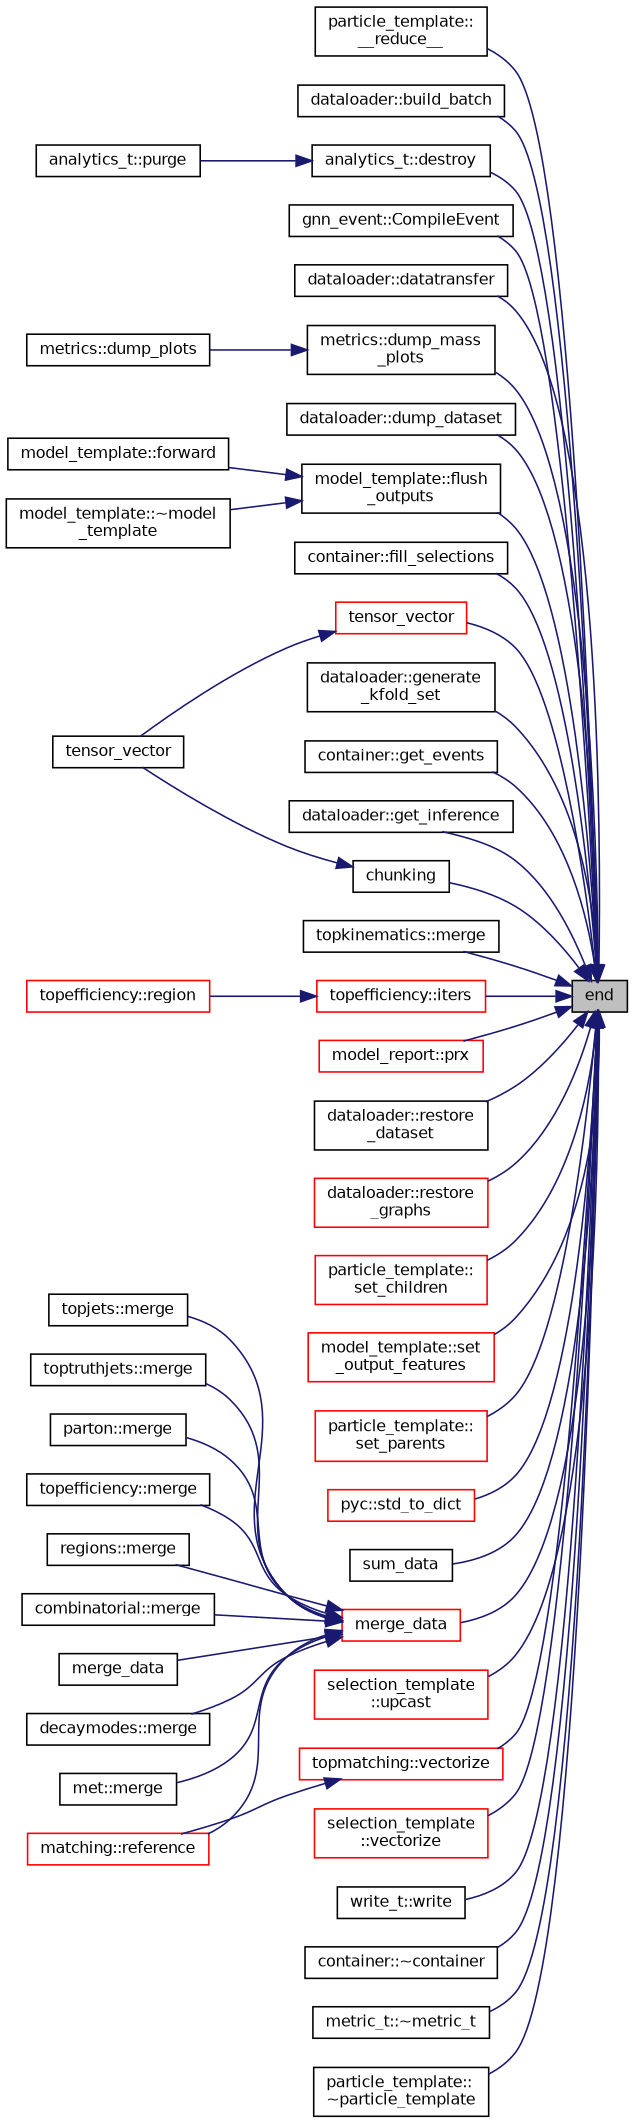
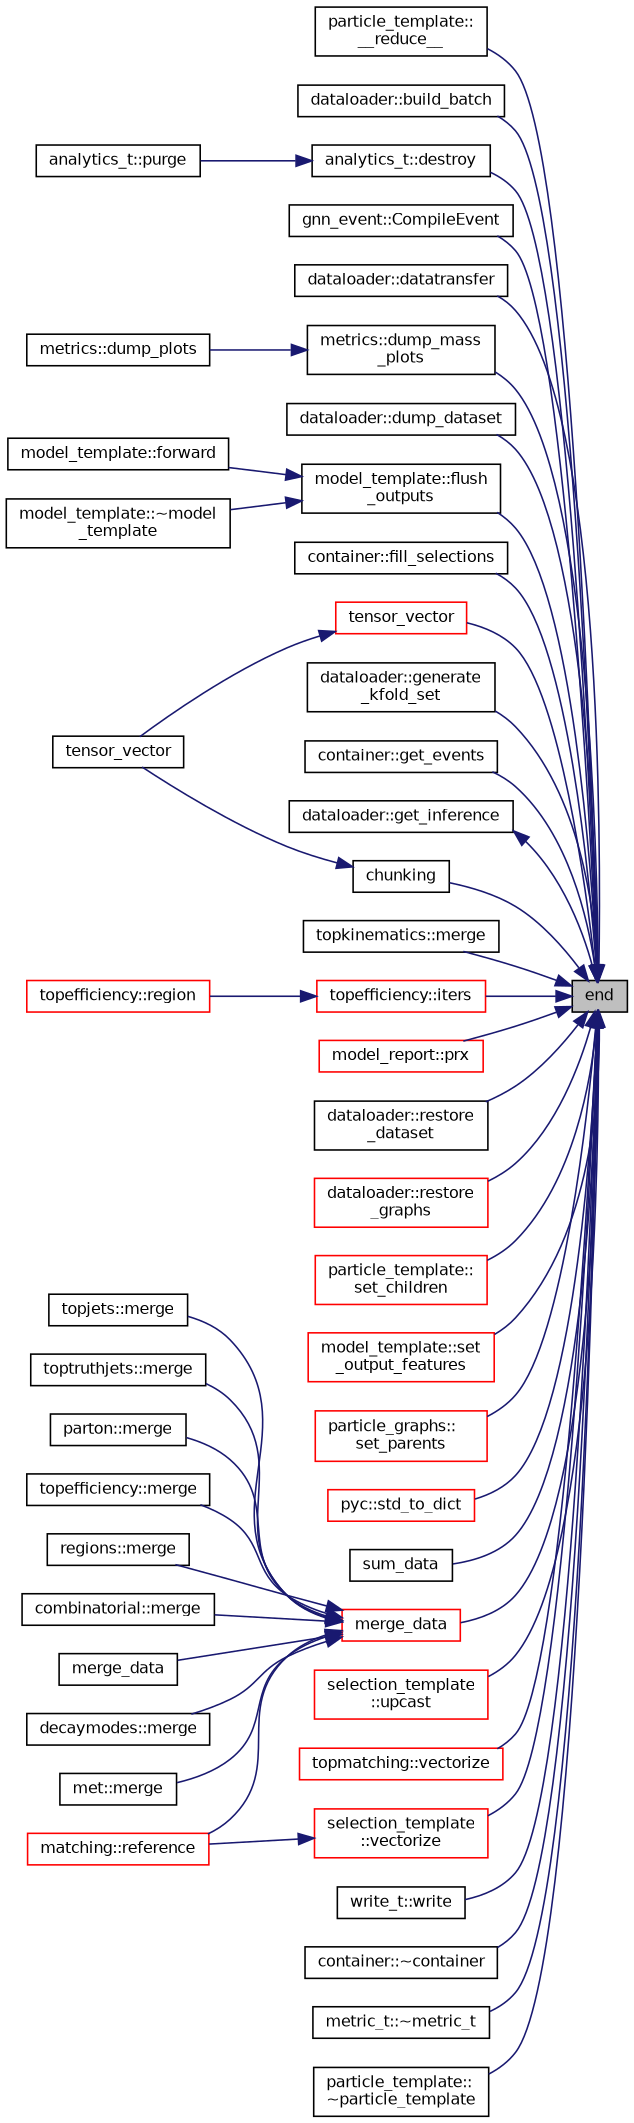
edge "dataloader::get_inference" -> "end": reversed
node "particle_template:: set_parents": label "particle_template:: set_parents" -> "particle_graphs:: set_parents"
edge "matching::reference" -> "topmatching::vectorize": now "matching::reference" -> "selection_template ::vectorize"
